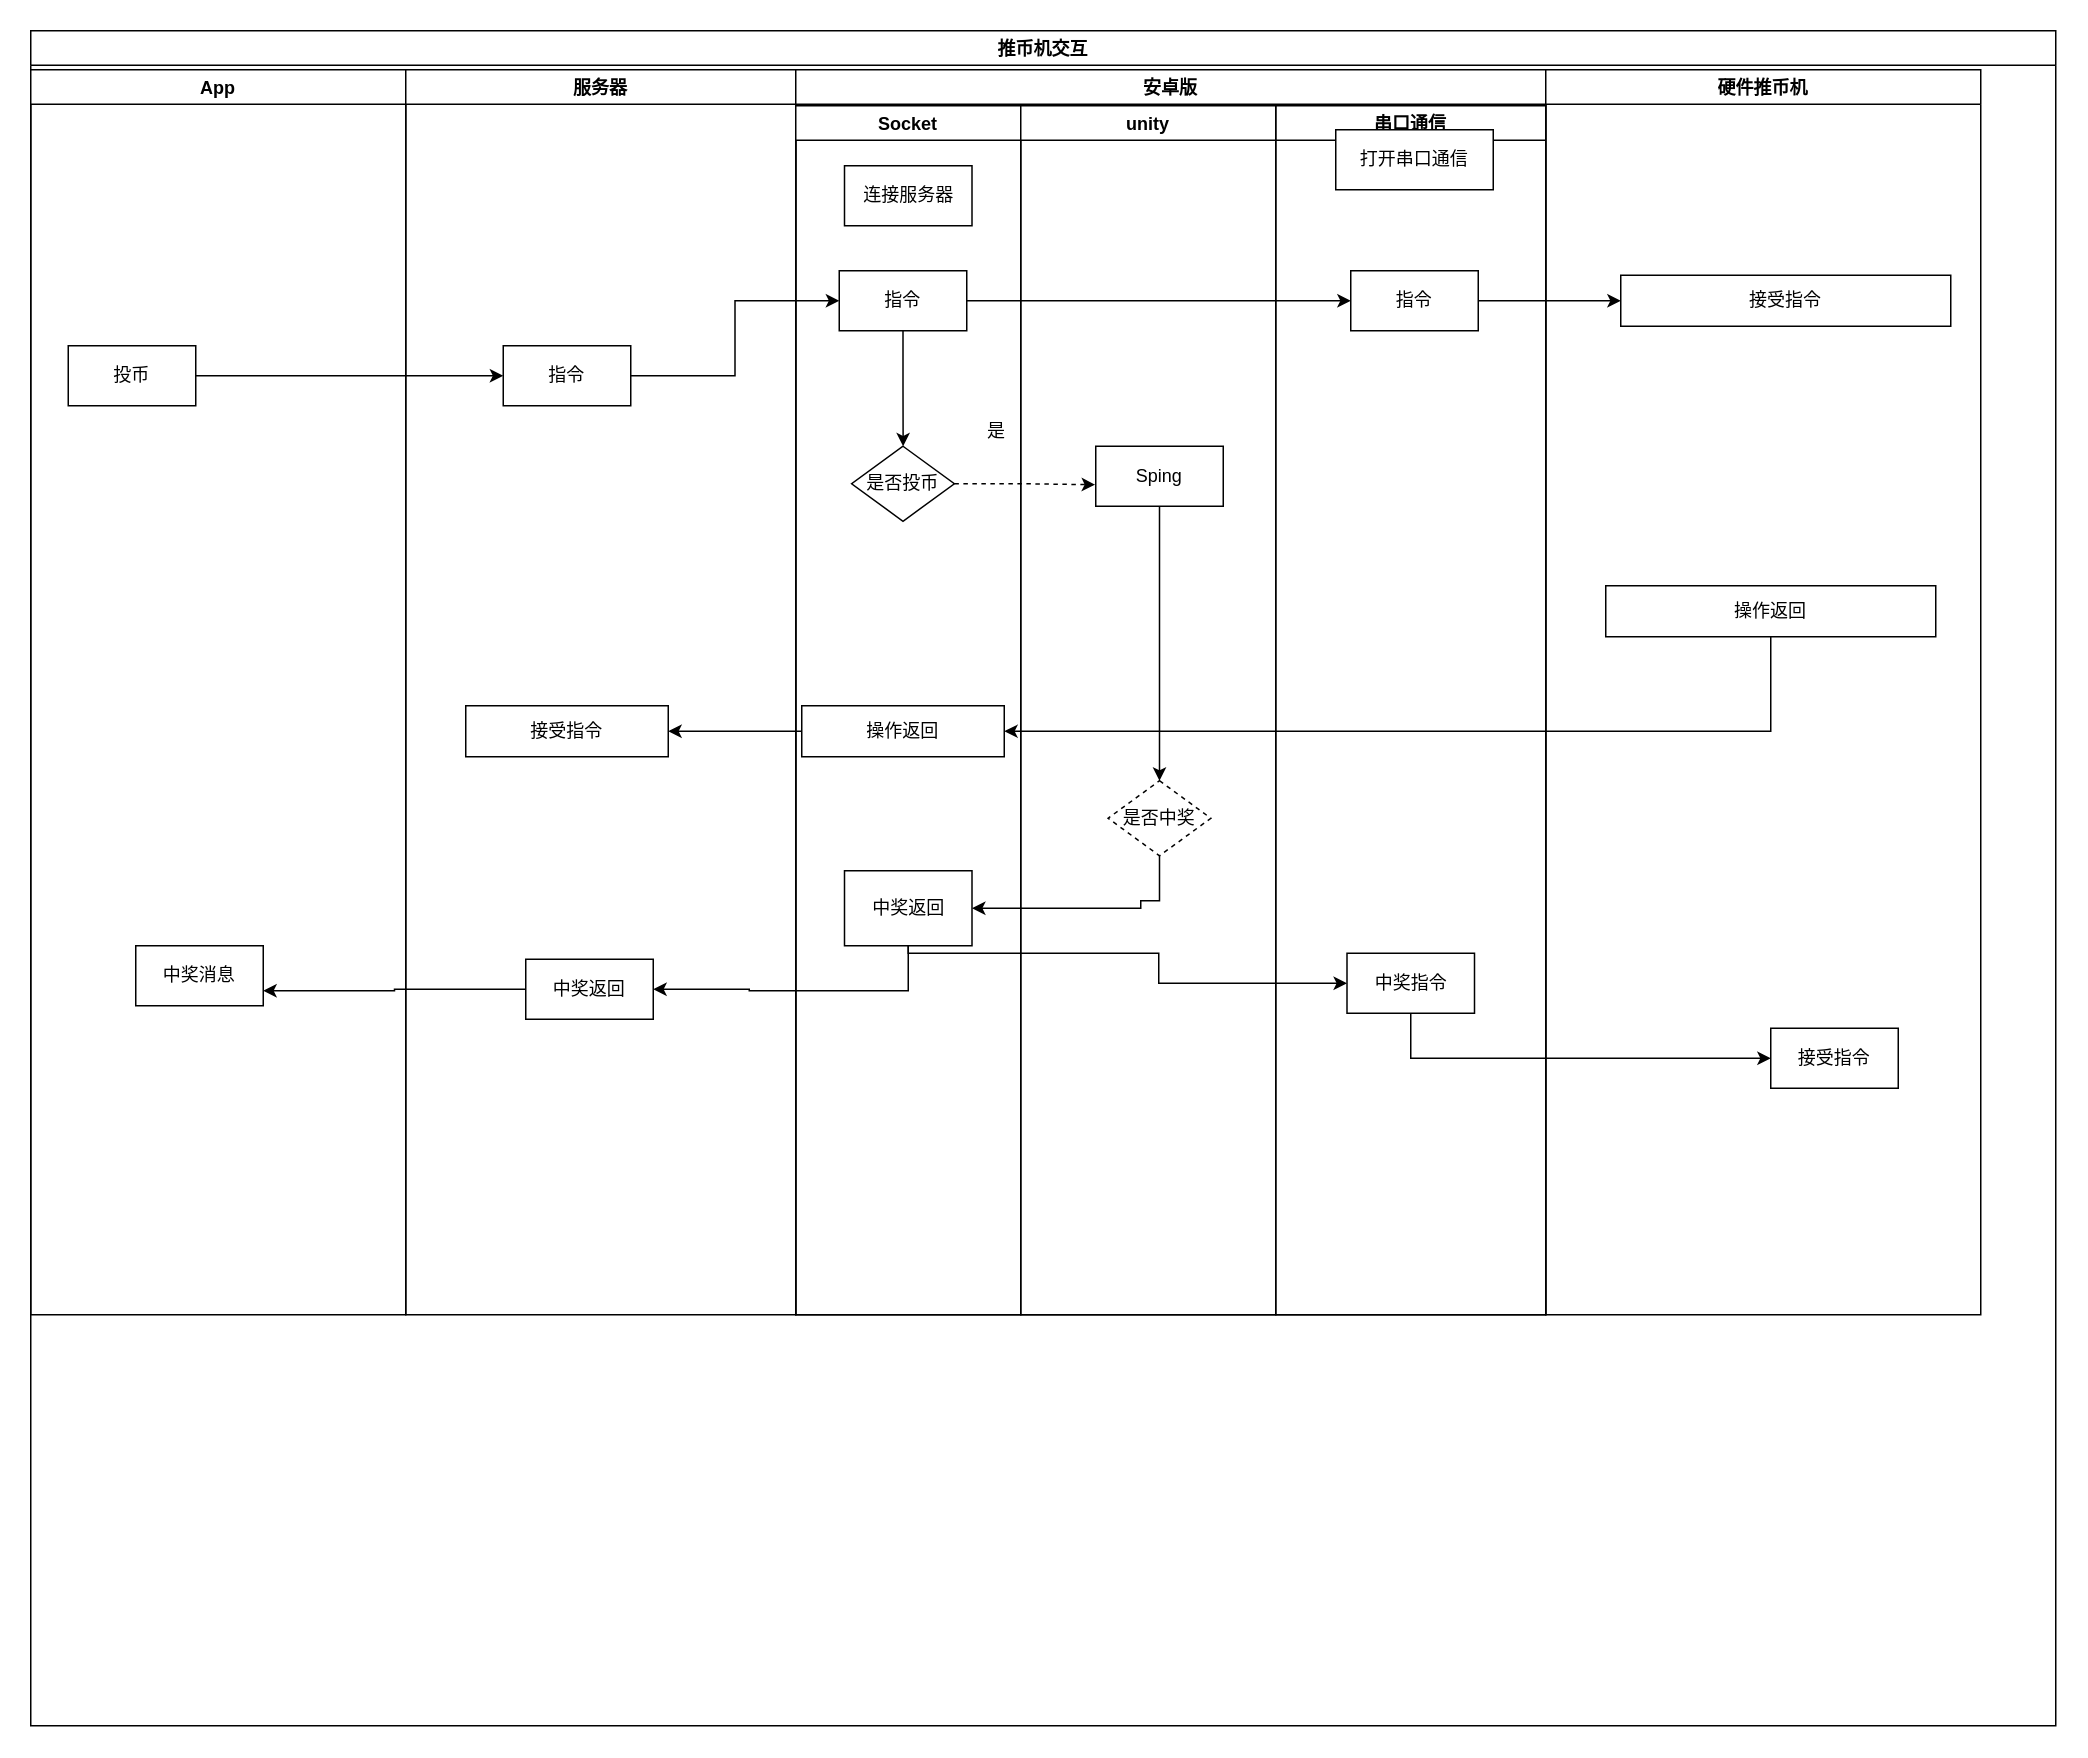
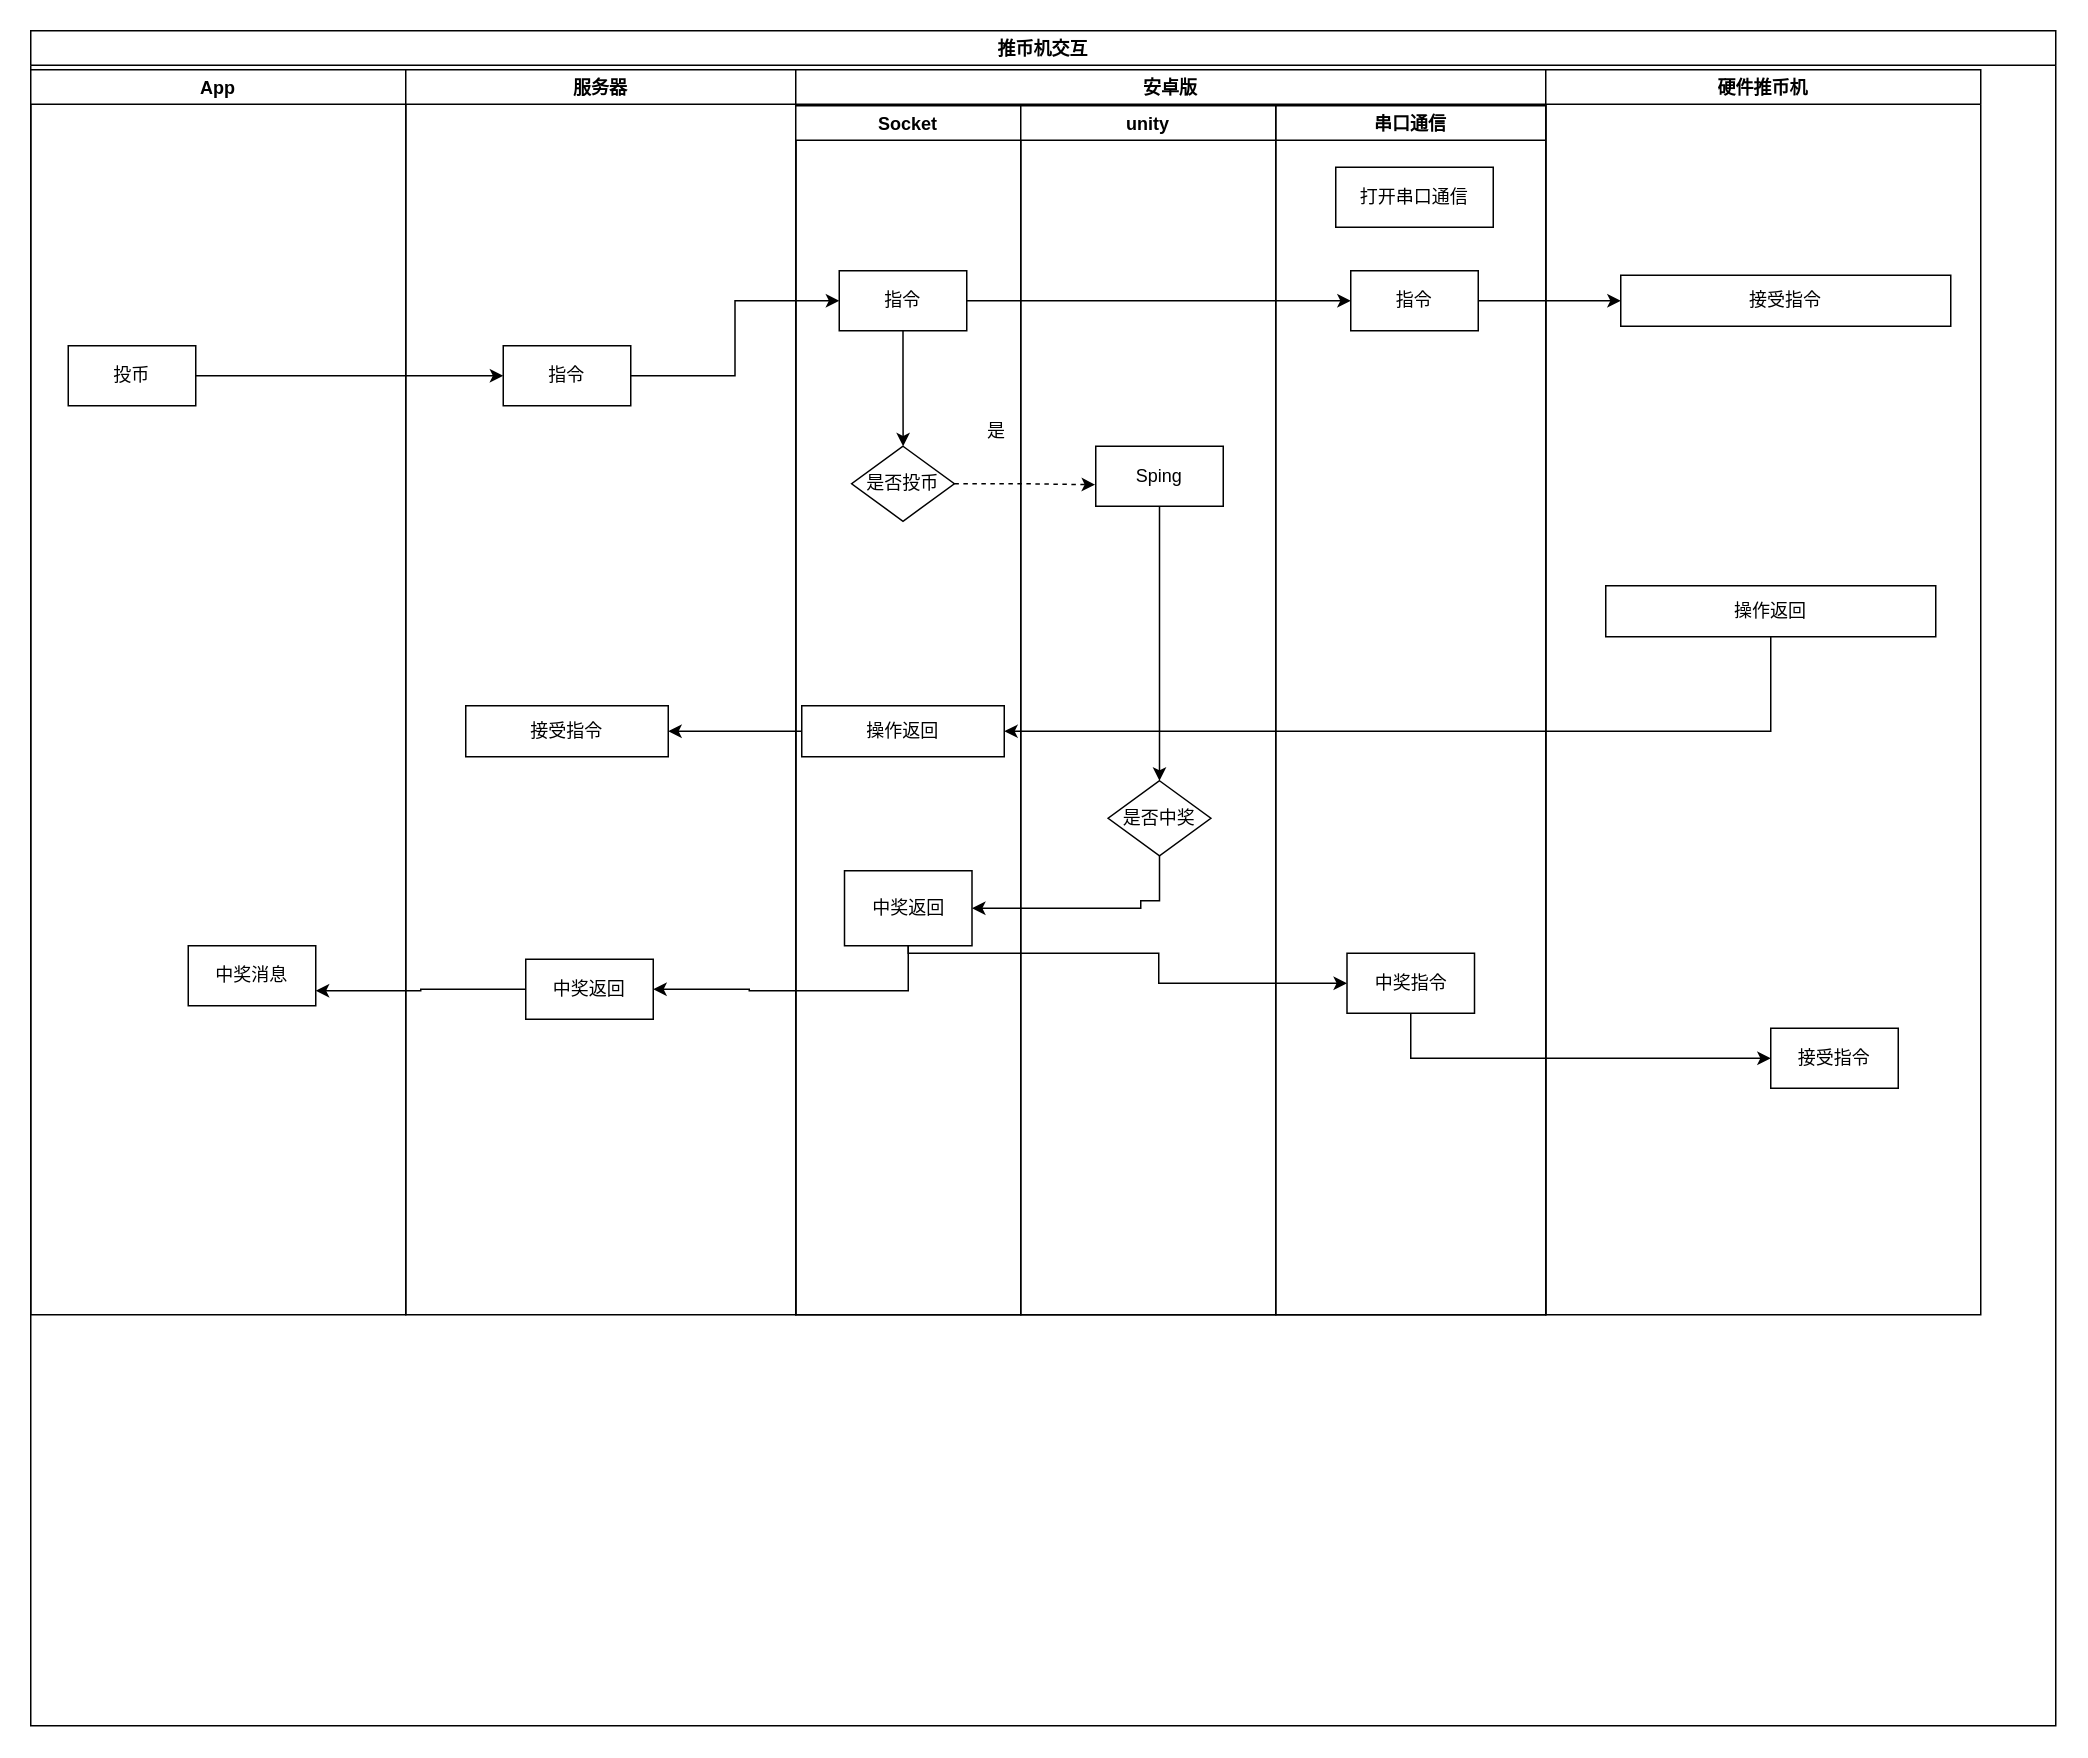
node "打开串口通信": moved (1415, 160) -> (1415, 197)
node "连接服务器": removed
node "是否中奖": style dashed -> solid
node "中奖消息": moved (200, 976) -> (252, 976)
